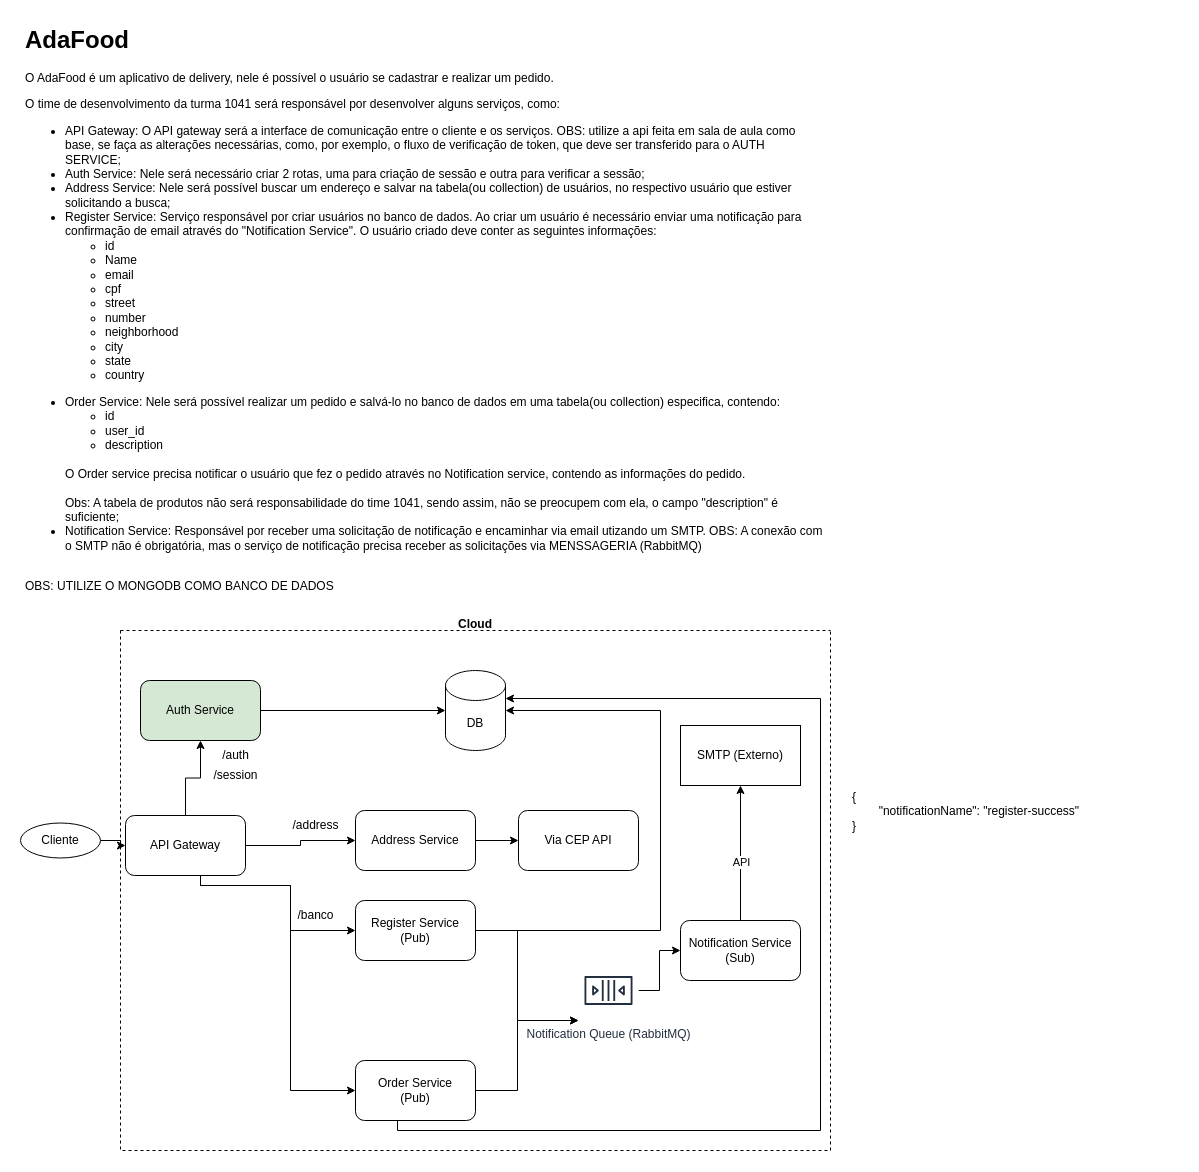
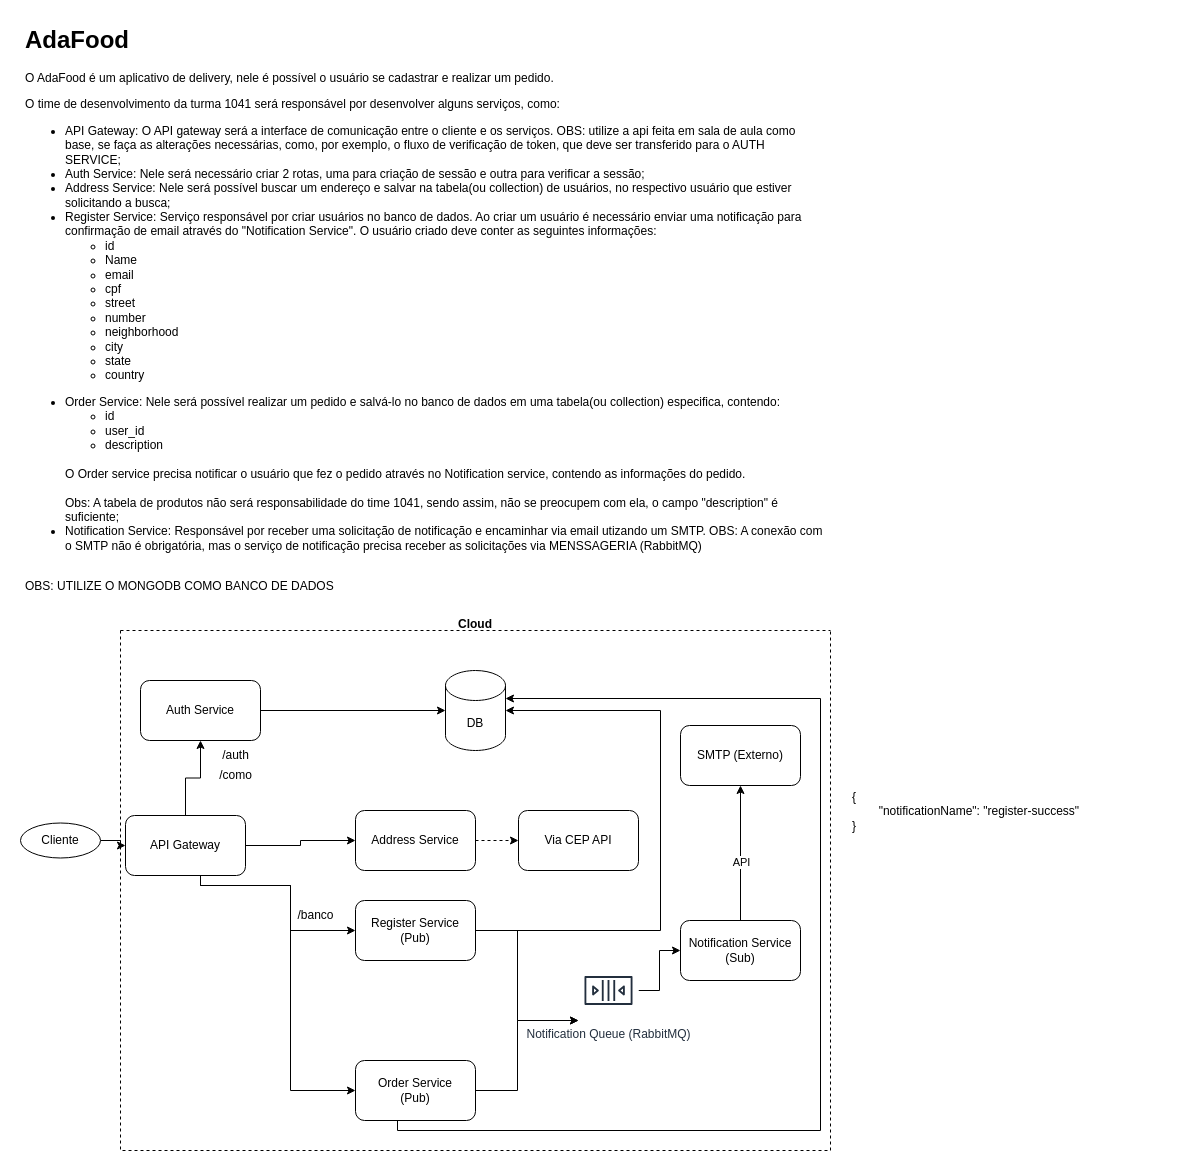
node "Auth Service": fillcolor #d5e8d4 -> #ffffff
node "SMTP (Externo)": shape rectangle -> rounded rectangle
node "/session": label "/session" -> "/como"
node "/address": removed
edge "Address Service" -> "Via CEP API": style solid -> dashed
